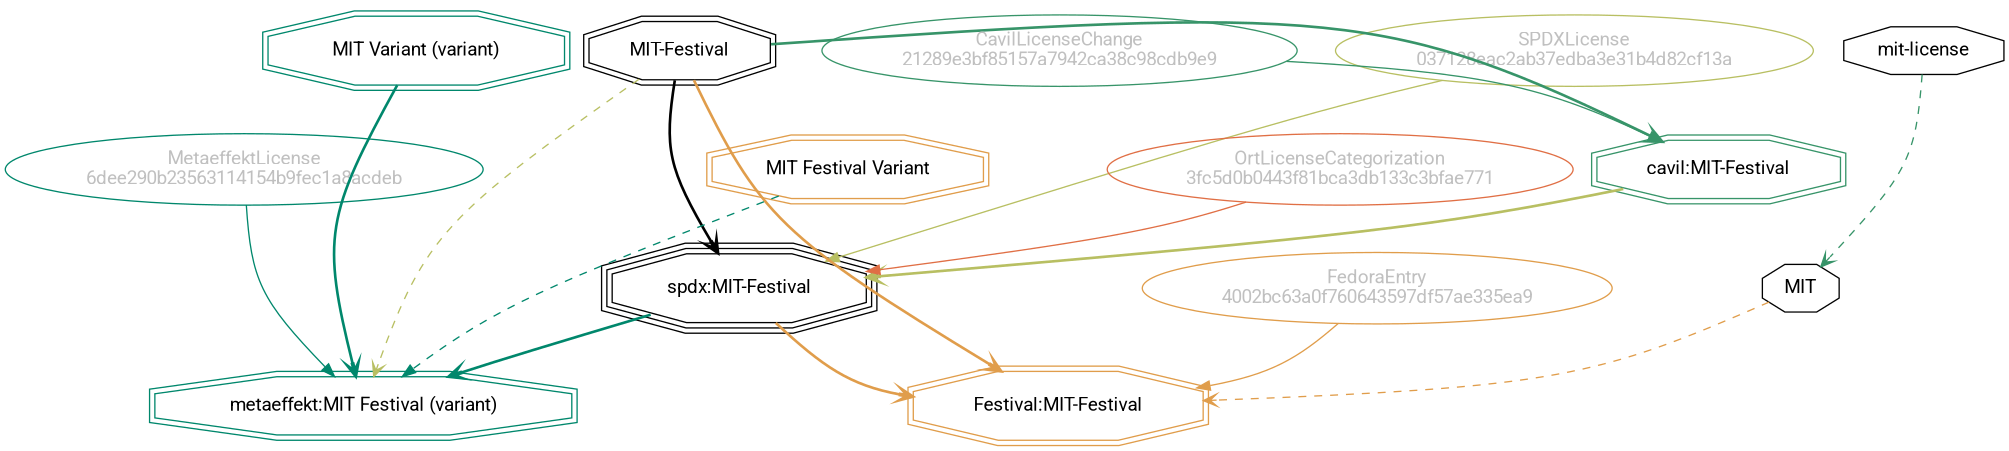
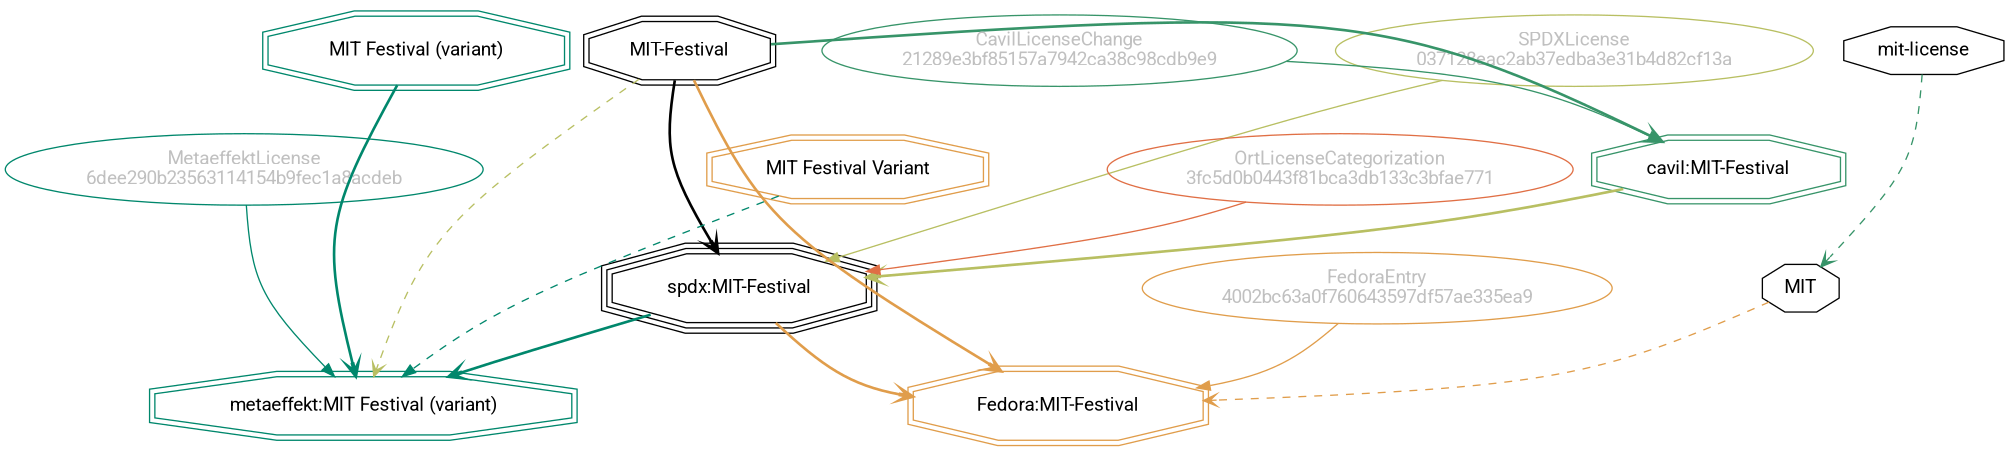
node "MIT Variant (variant)": label "MIT Variant (variant)" -> "MIT Festival (variant)"
node "Festival:MIT-Festival": label "Festival:MIT-Festival" -> "Fedora:MIT-Festival"
